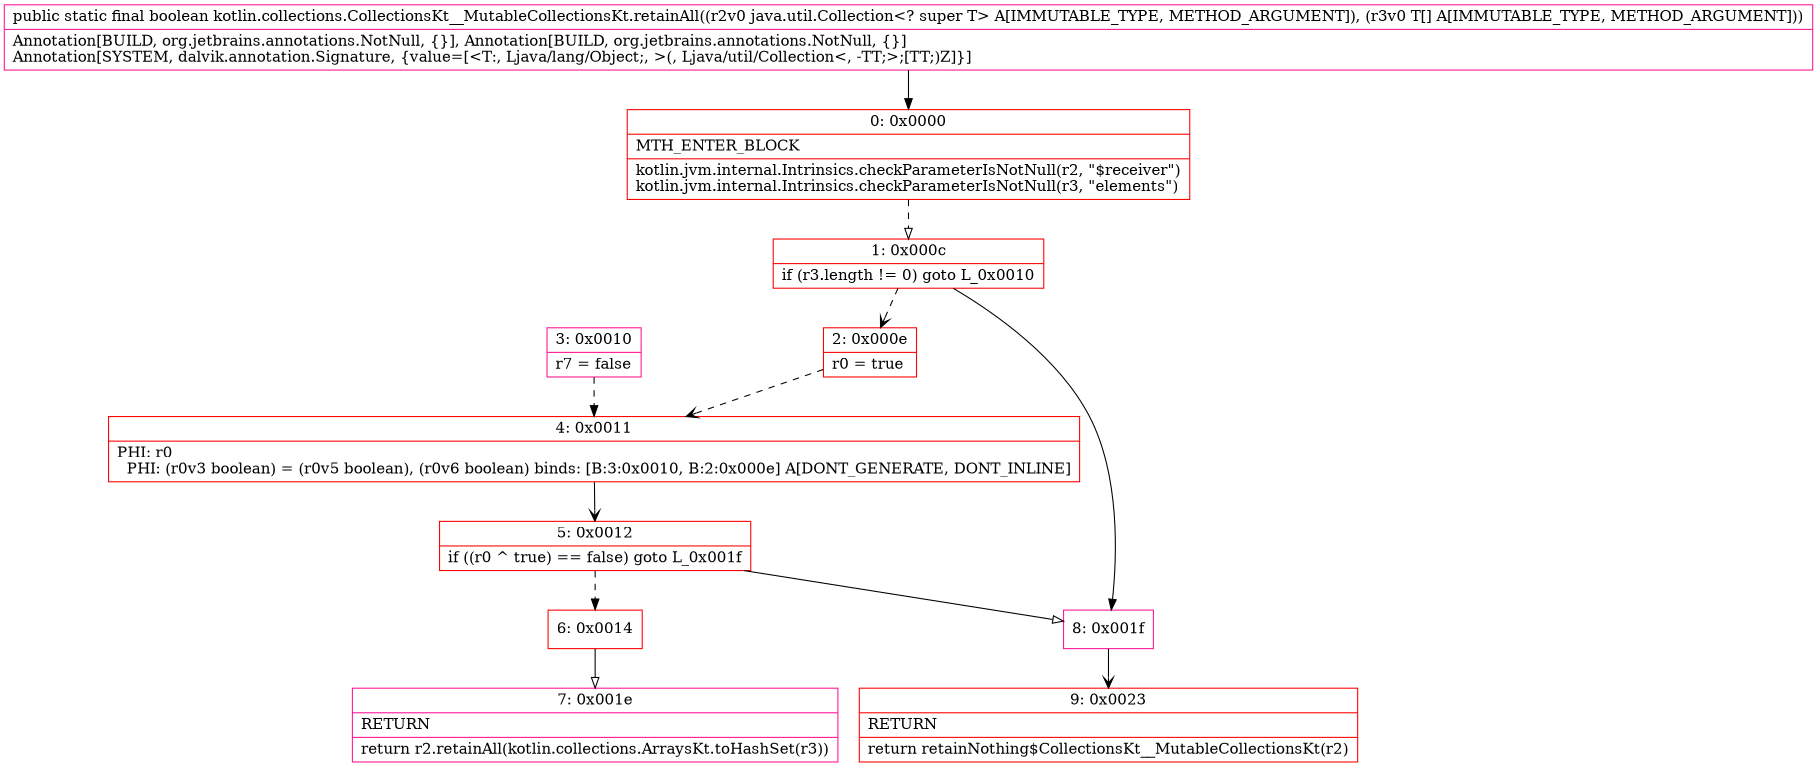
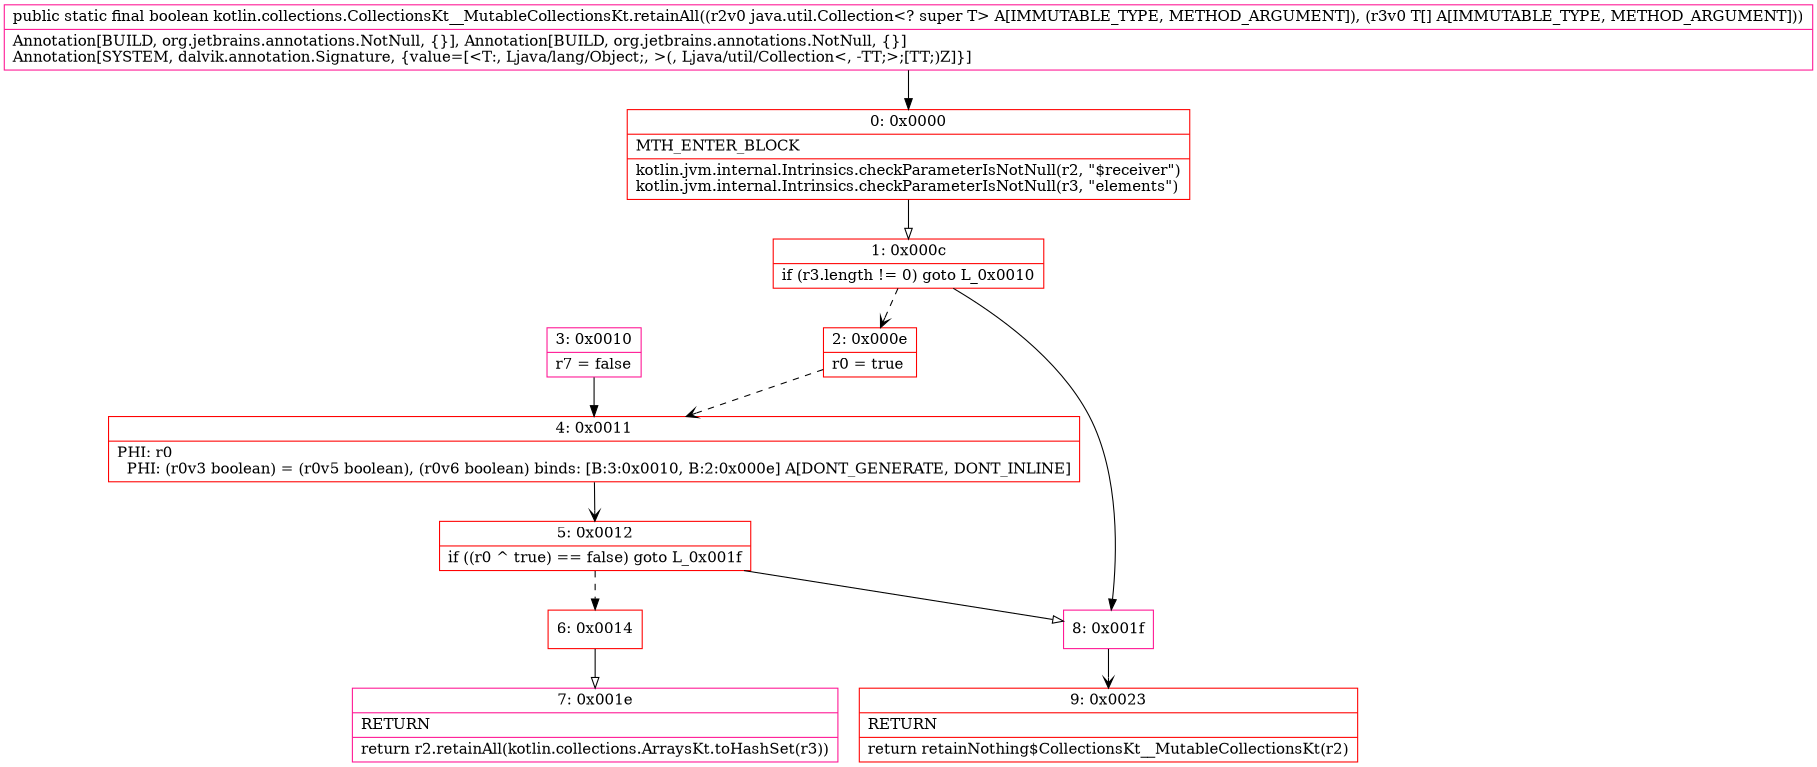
edge "0: 0x0000" -> "1: 0x000c": style dashed -> solid
edge "3: 0x0010" -> "4: 0x0011": style dashed -> solid
